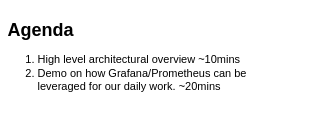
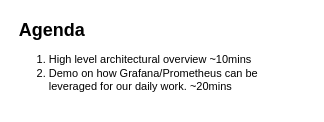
node "AgendaHigh level architectural overview ~10mins Demo on how Grafana/Prometheus can be leveraged for our daily work. ~20mins": moved (150, 60) -> (162, 60)
